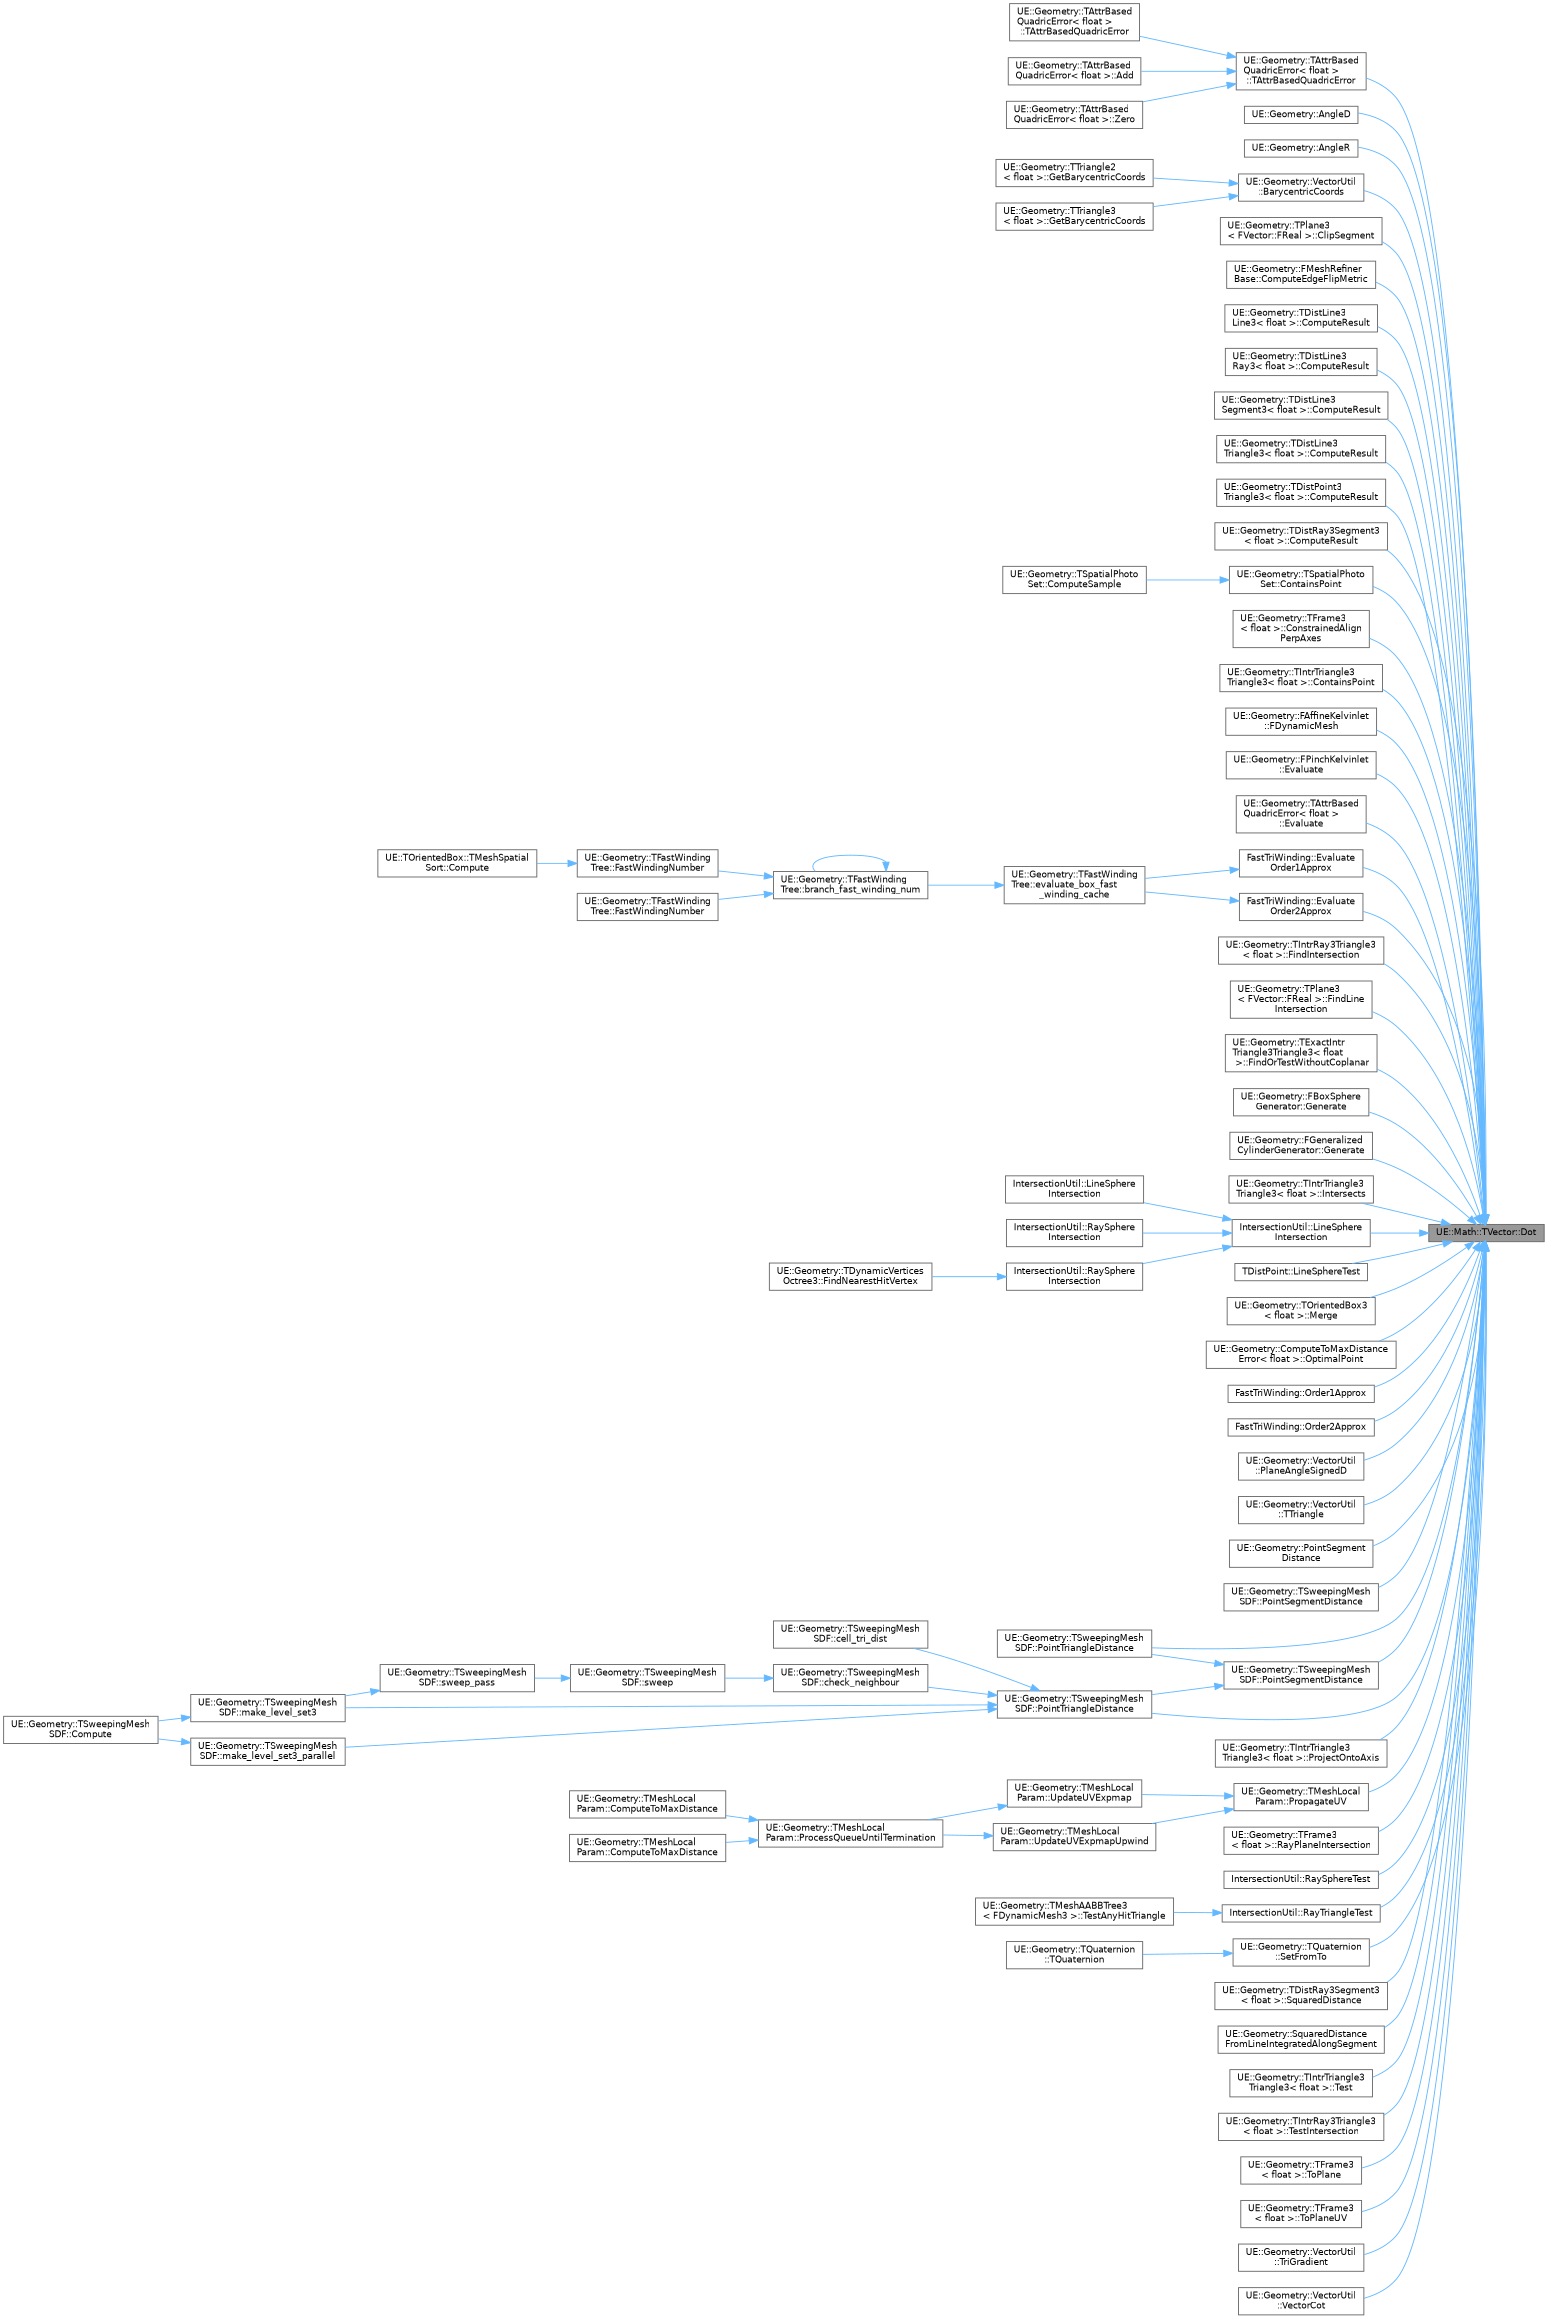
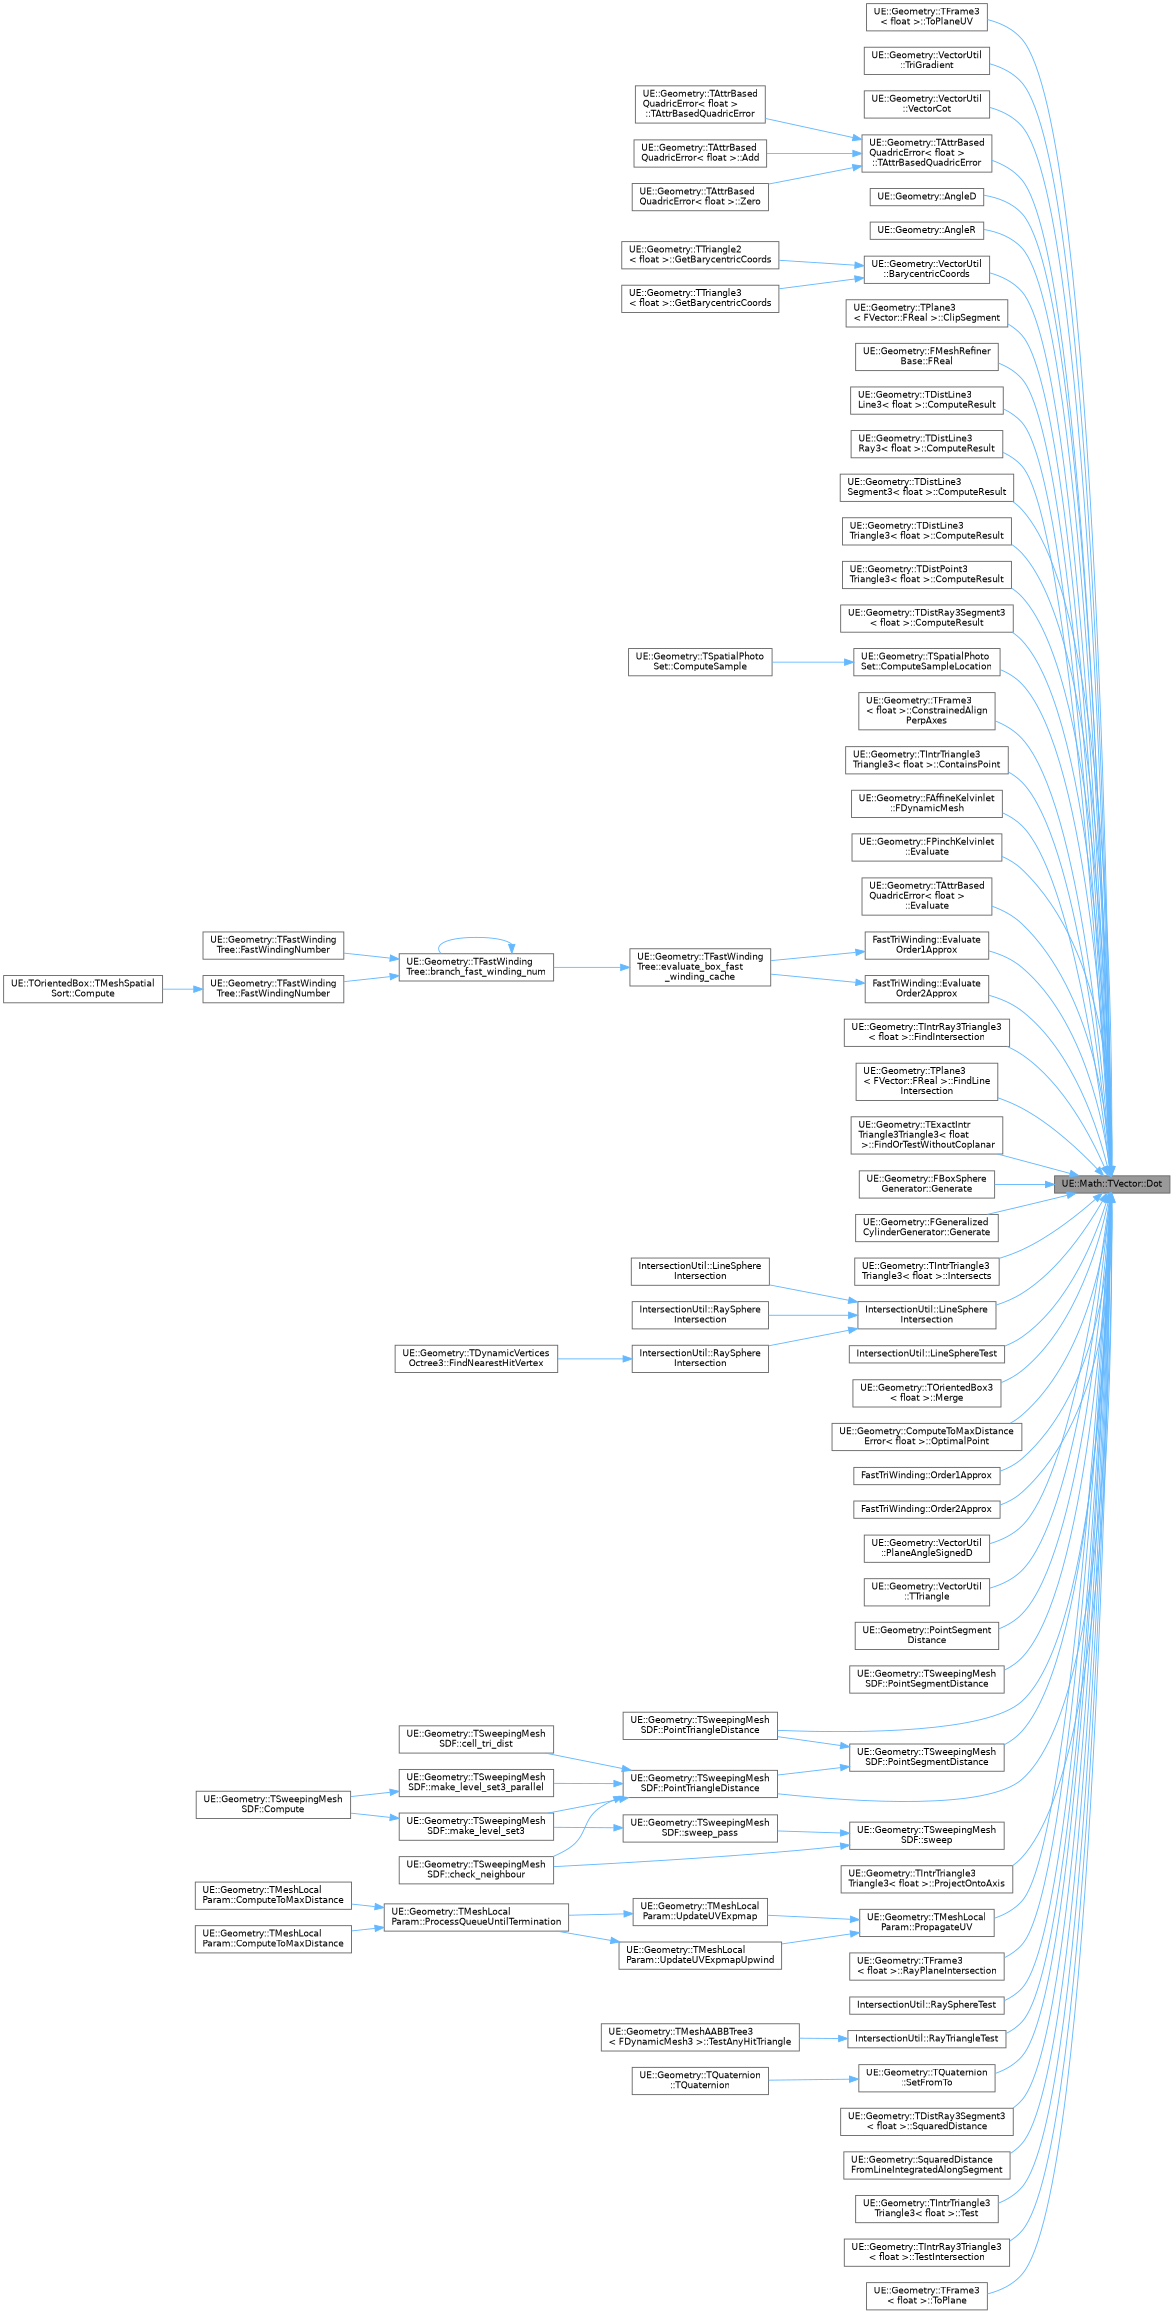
node "UE::Geometry::FMeshRefiner Base::ComputeEdgeFlipMetric": label "UE::Geometry::FMeshRefiner Base::ComputeEdgeFlipMetric" -> "UE::Geometry::FMeshRefiner Base::FReal"
node "UE::Geometry::TSpatialPhoto Set::ContainsPoint": label "UE::Geometry::TSpatialPhoto Set::ContainsPoint" -> "UE::Geometry::TSpatialPhoto Set::ComputeSampleLocation"
node "TDistPoint::LineSphereTest": label "TDistPoint::LineSphereTest" -> "IntersectionUtil::LineSphereTest"
edge "UE::Geometry::TSweepingMesh SDF::sweep" -> "UE::Geometry::TSweepingMesh SDF::check_neighbour": reversed
